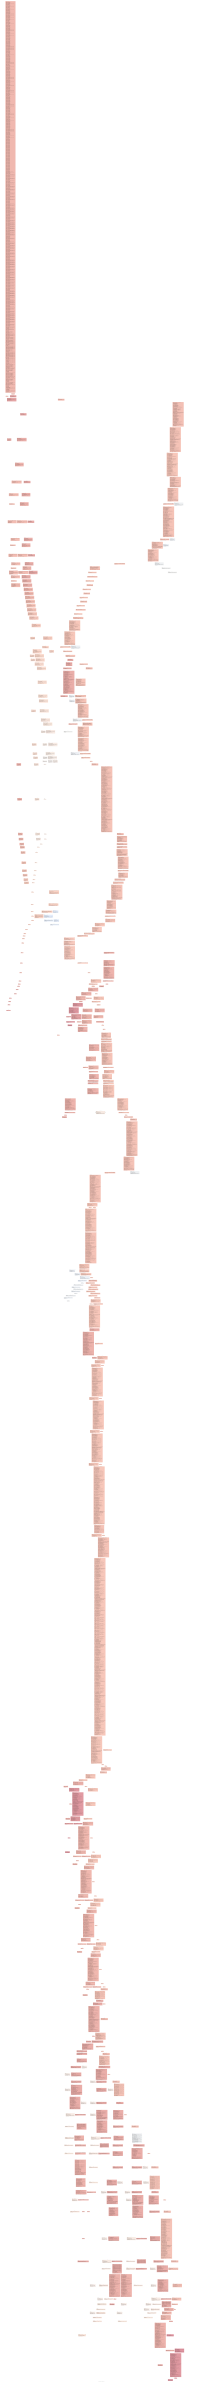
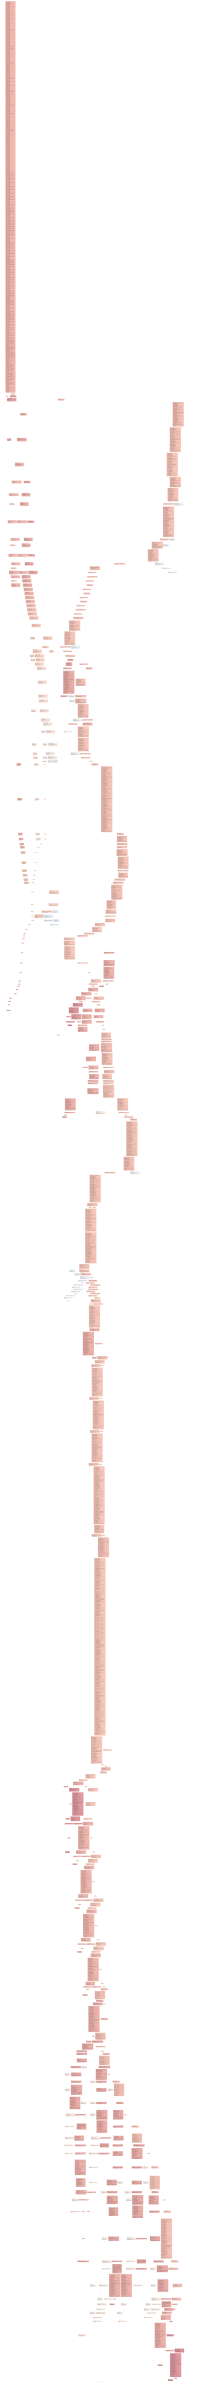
node "land.lhs.true87:": removed
node "if.then1334:": fillcolor #d9dce170 -> #e8765c70
